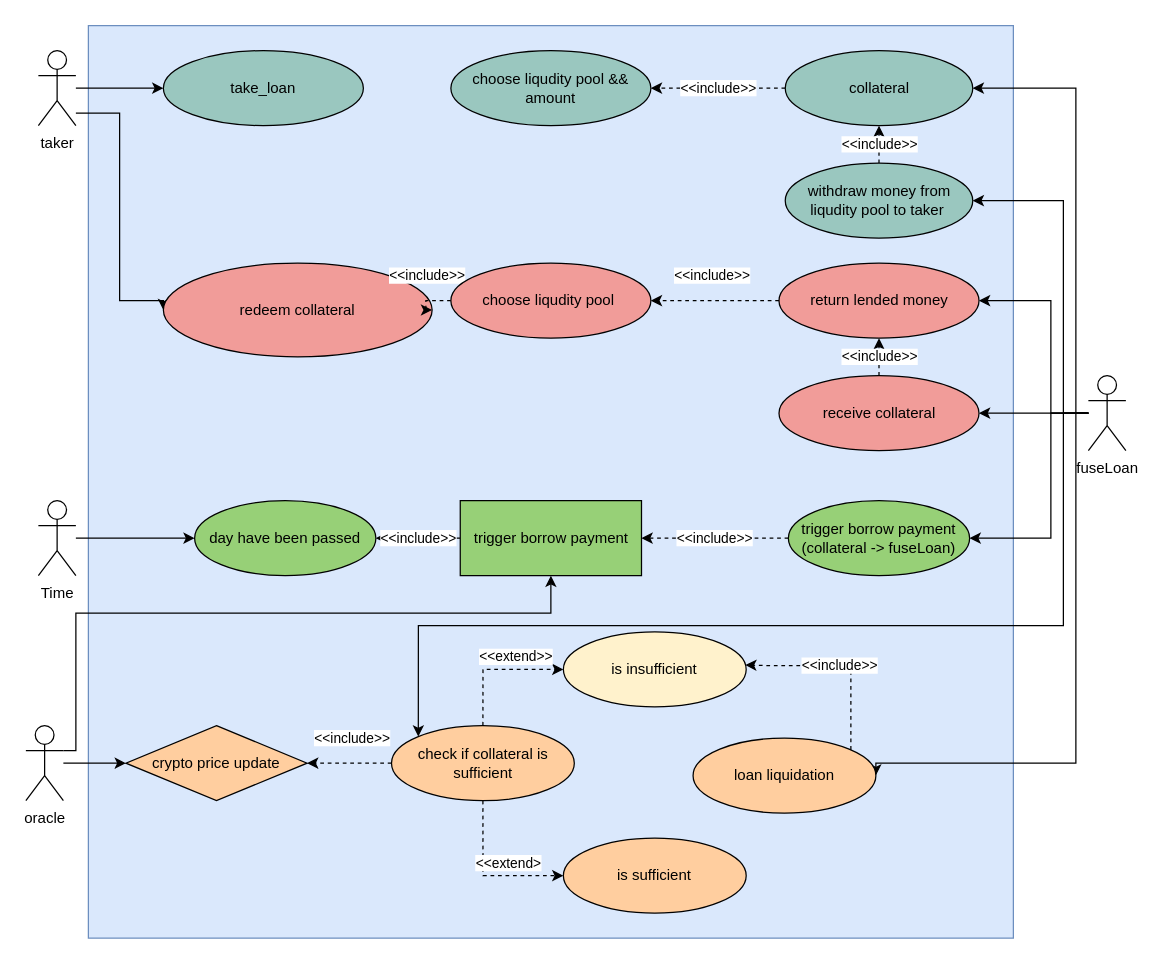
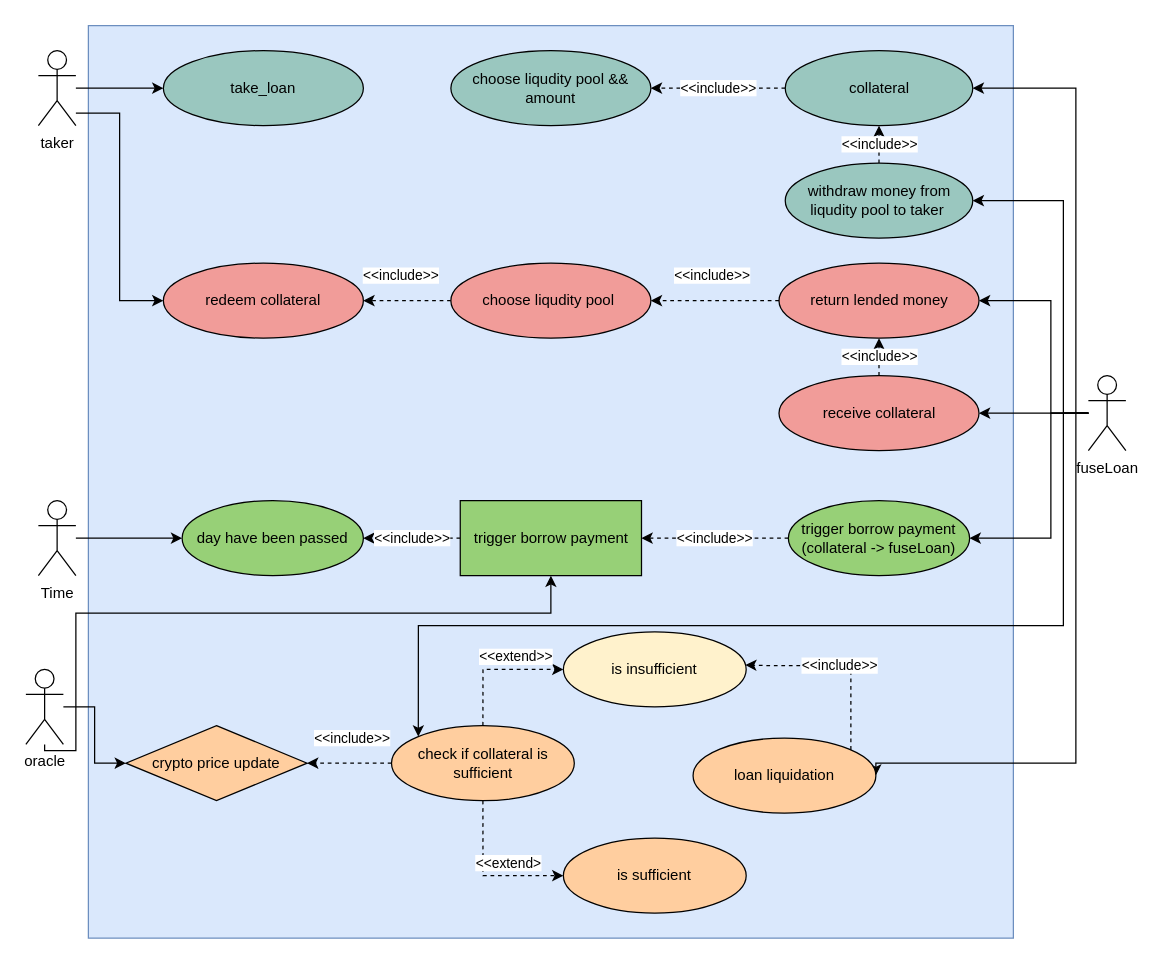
node "redeem collateral": size 269x94 -> 200x75
node "day have been passed": moved (285, 538) -> (273, 538)
node "oracle": moved (44, 763) -> (44, 707)
